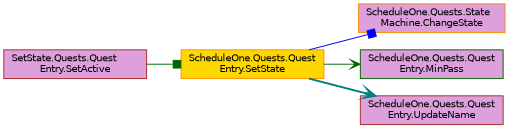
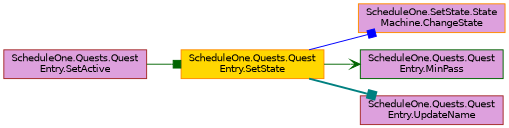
node "ScheduleOne.Quests.State Machine.ChangeState": label "ScheduleOne.Quests.State Machine.ChangeState" -> "ScheduleOne.SetState.State Machine.ChangeState"
node "SetState.Quests.Quest Entry.SetActive": label "SetState.Quests.Quest Entry.SetActive" -> "ScheduleOne.Quests.Quest Entry.SetActive"
edge "ScheduleOne.Quests.Quest Entry.SetState" -> "ScheduleOne.Quests.Quest Entry.UpdateName": arrowhead vee -> box
